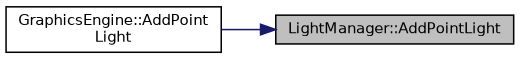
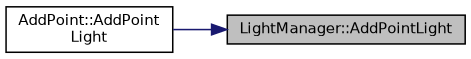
node "GraphicsEngine::AddPoint Light": label "GraphicsEngine::AddPoint Light" -> "AddPoint::AddPoint Light"
